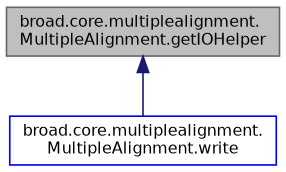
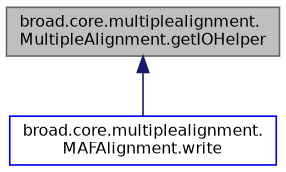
node "broad.core.multiplealignment. MultipleAlignment.write": label "broad.core.multiplealignment. MultipleAlignment.write" -> "broad.core.multiplealignment. MAFAlignment.write"
